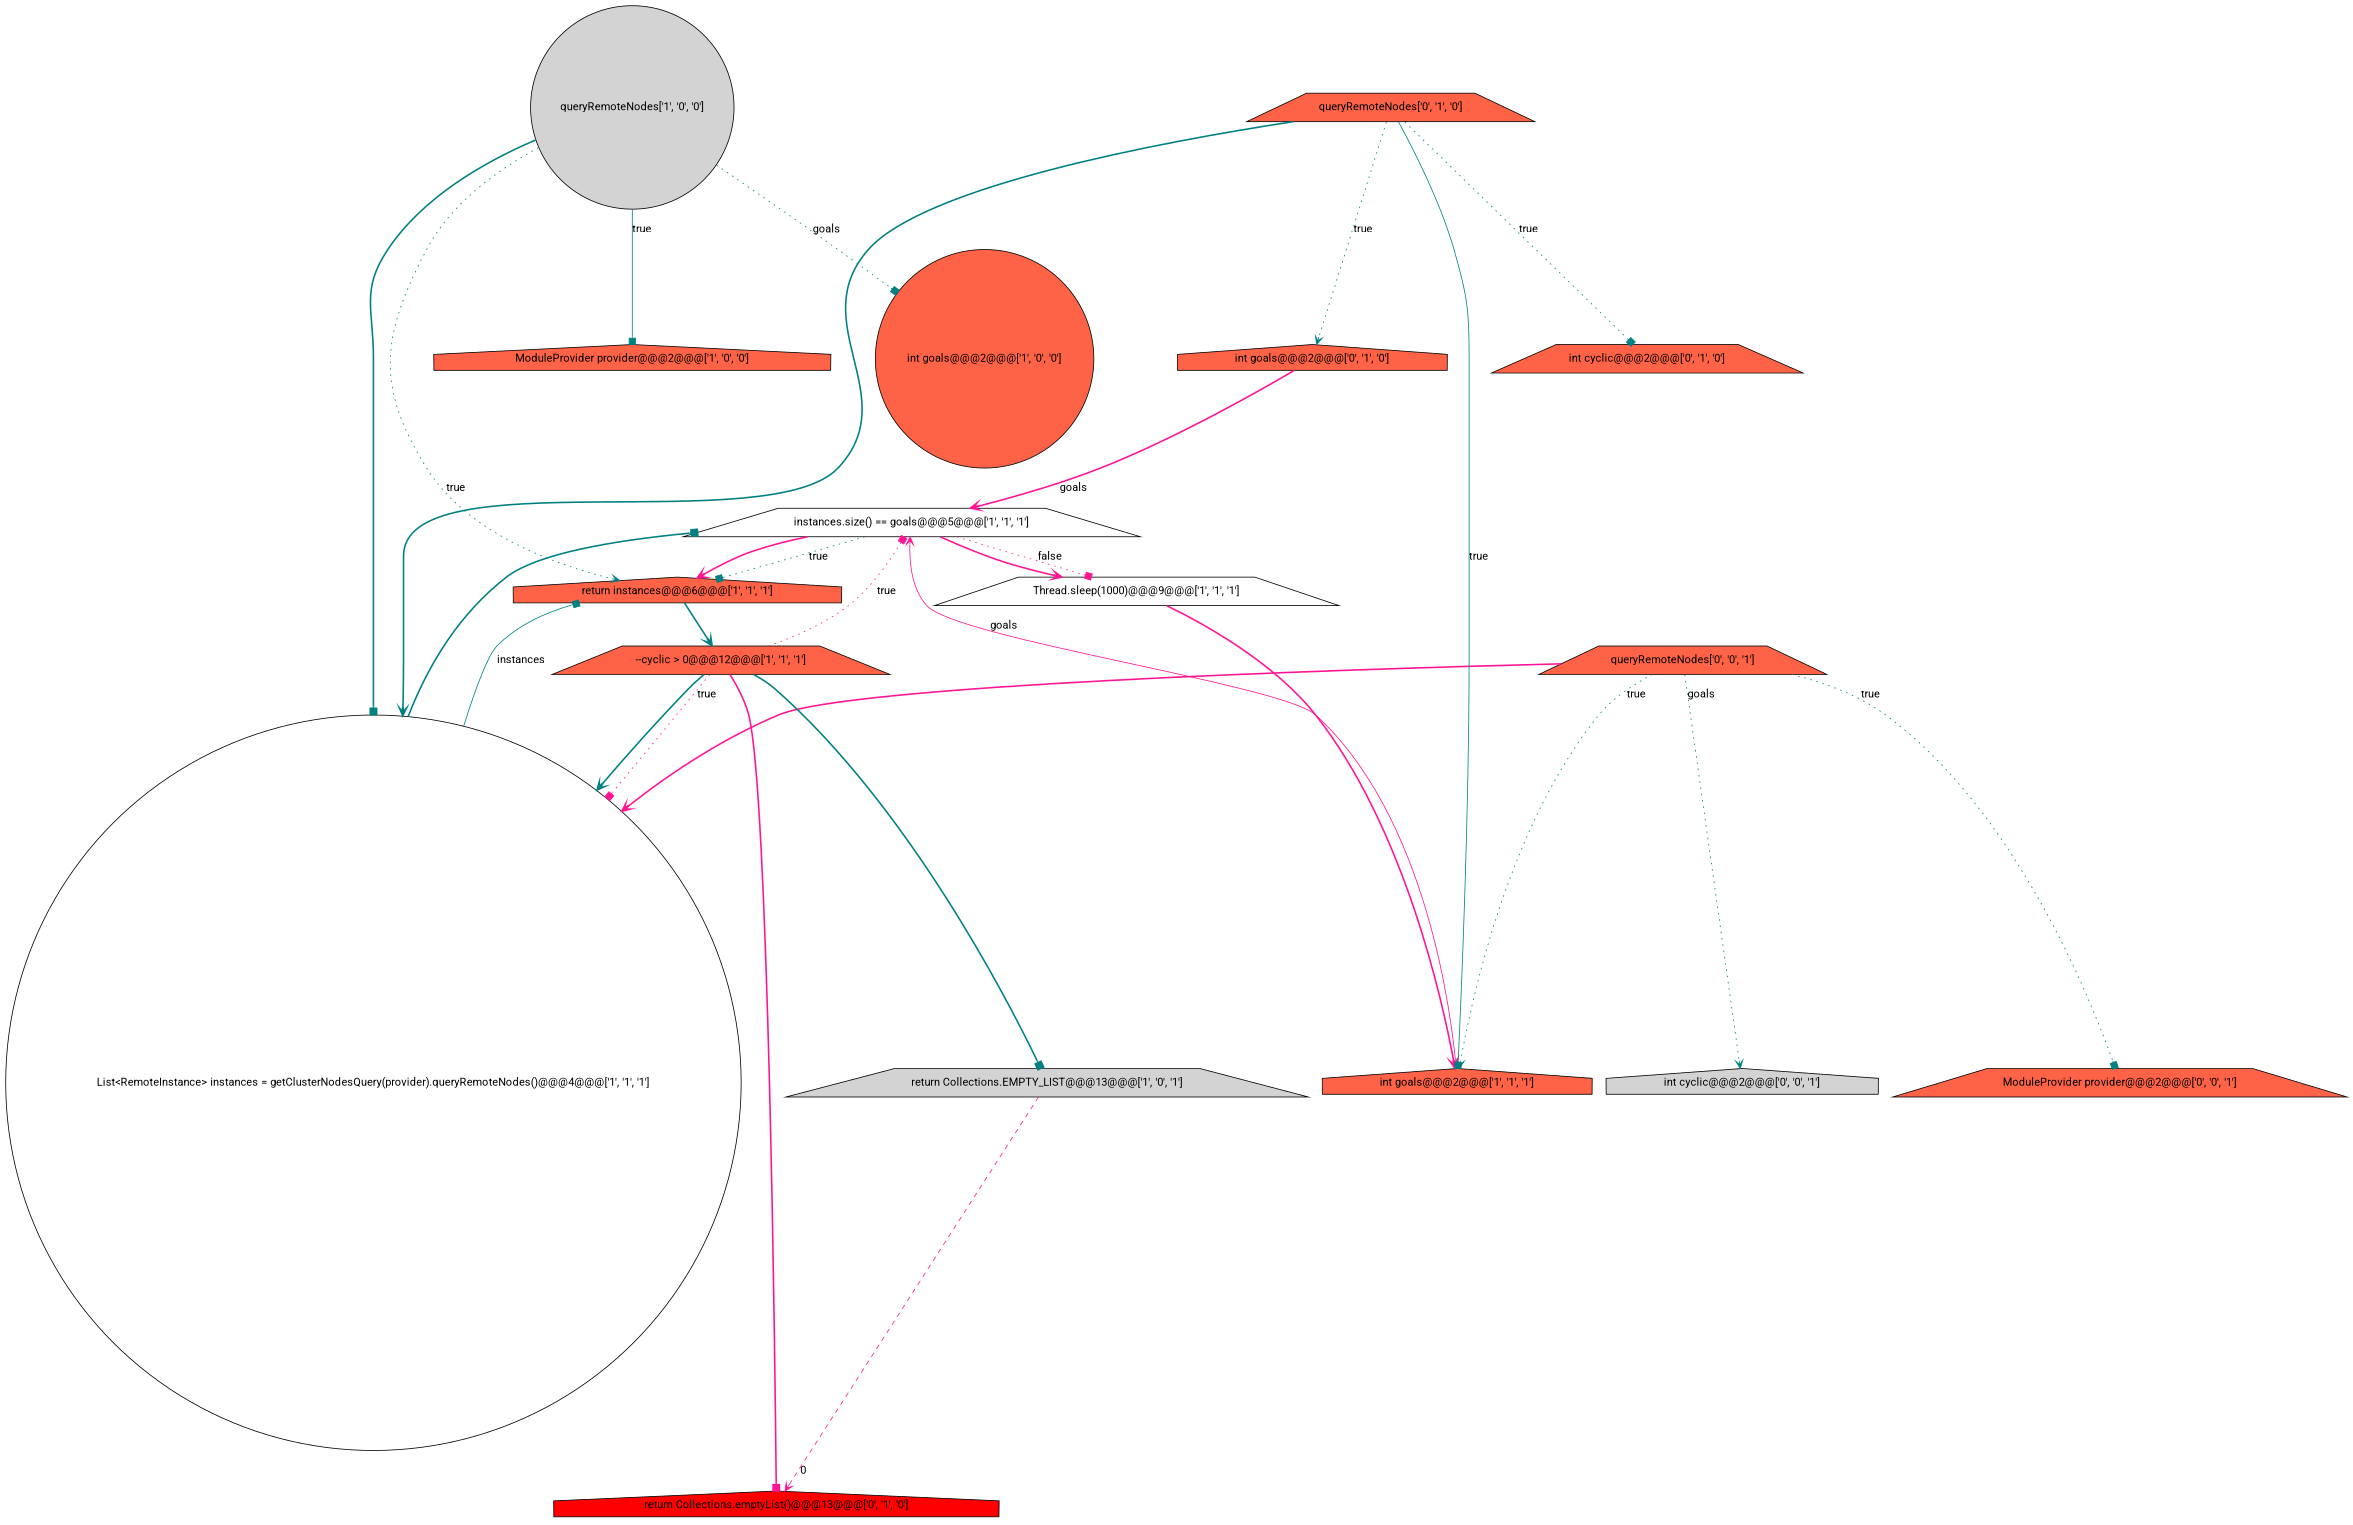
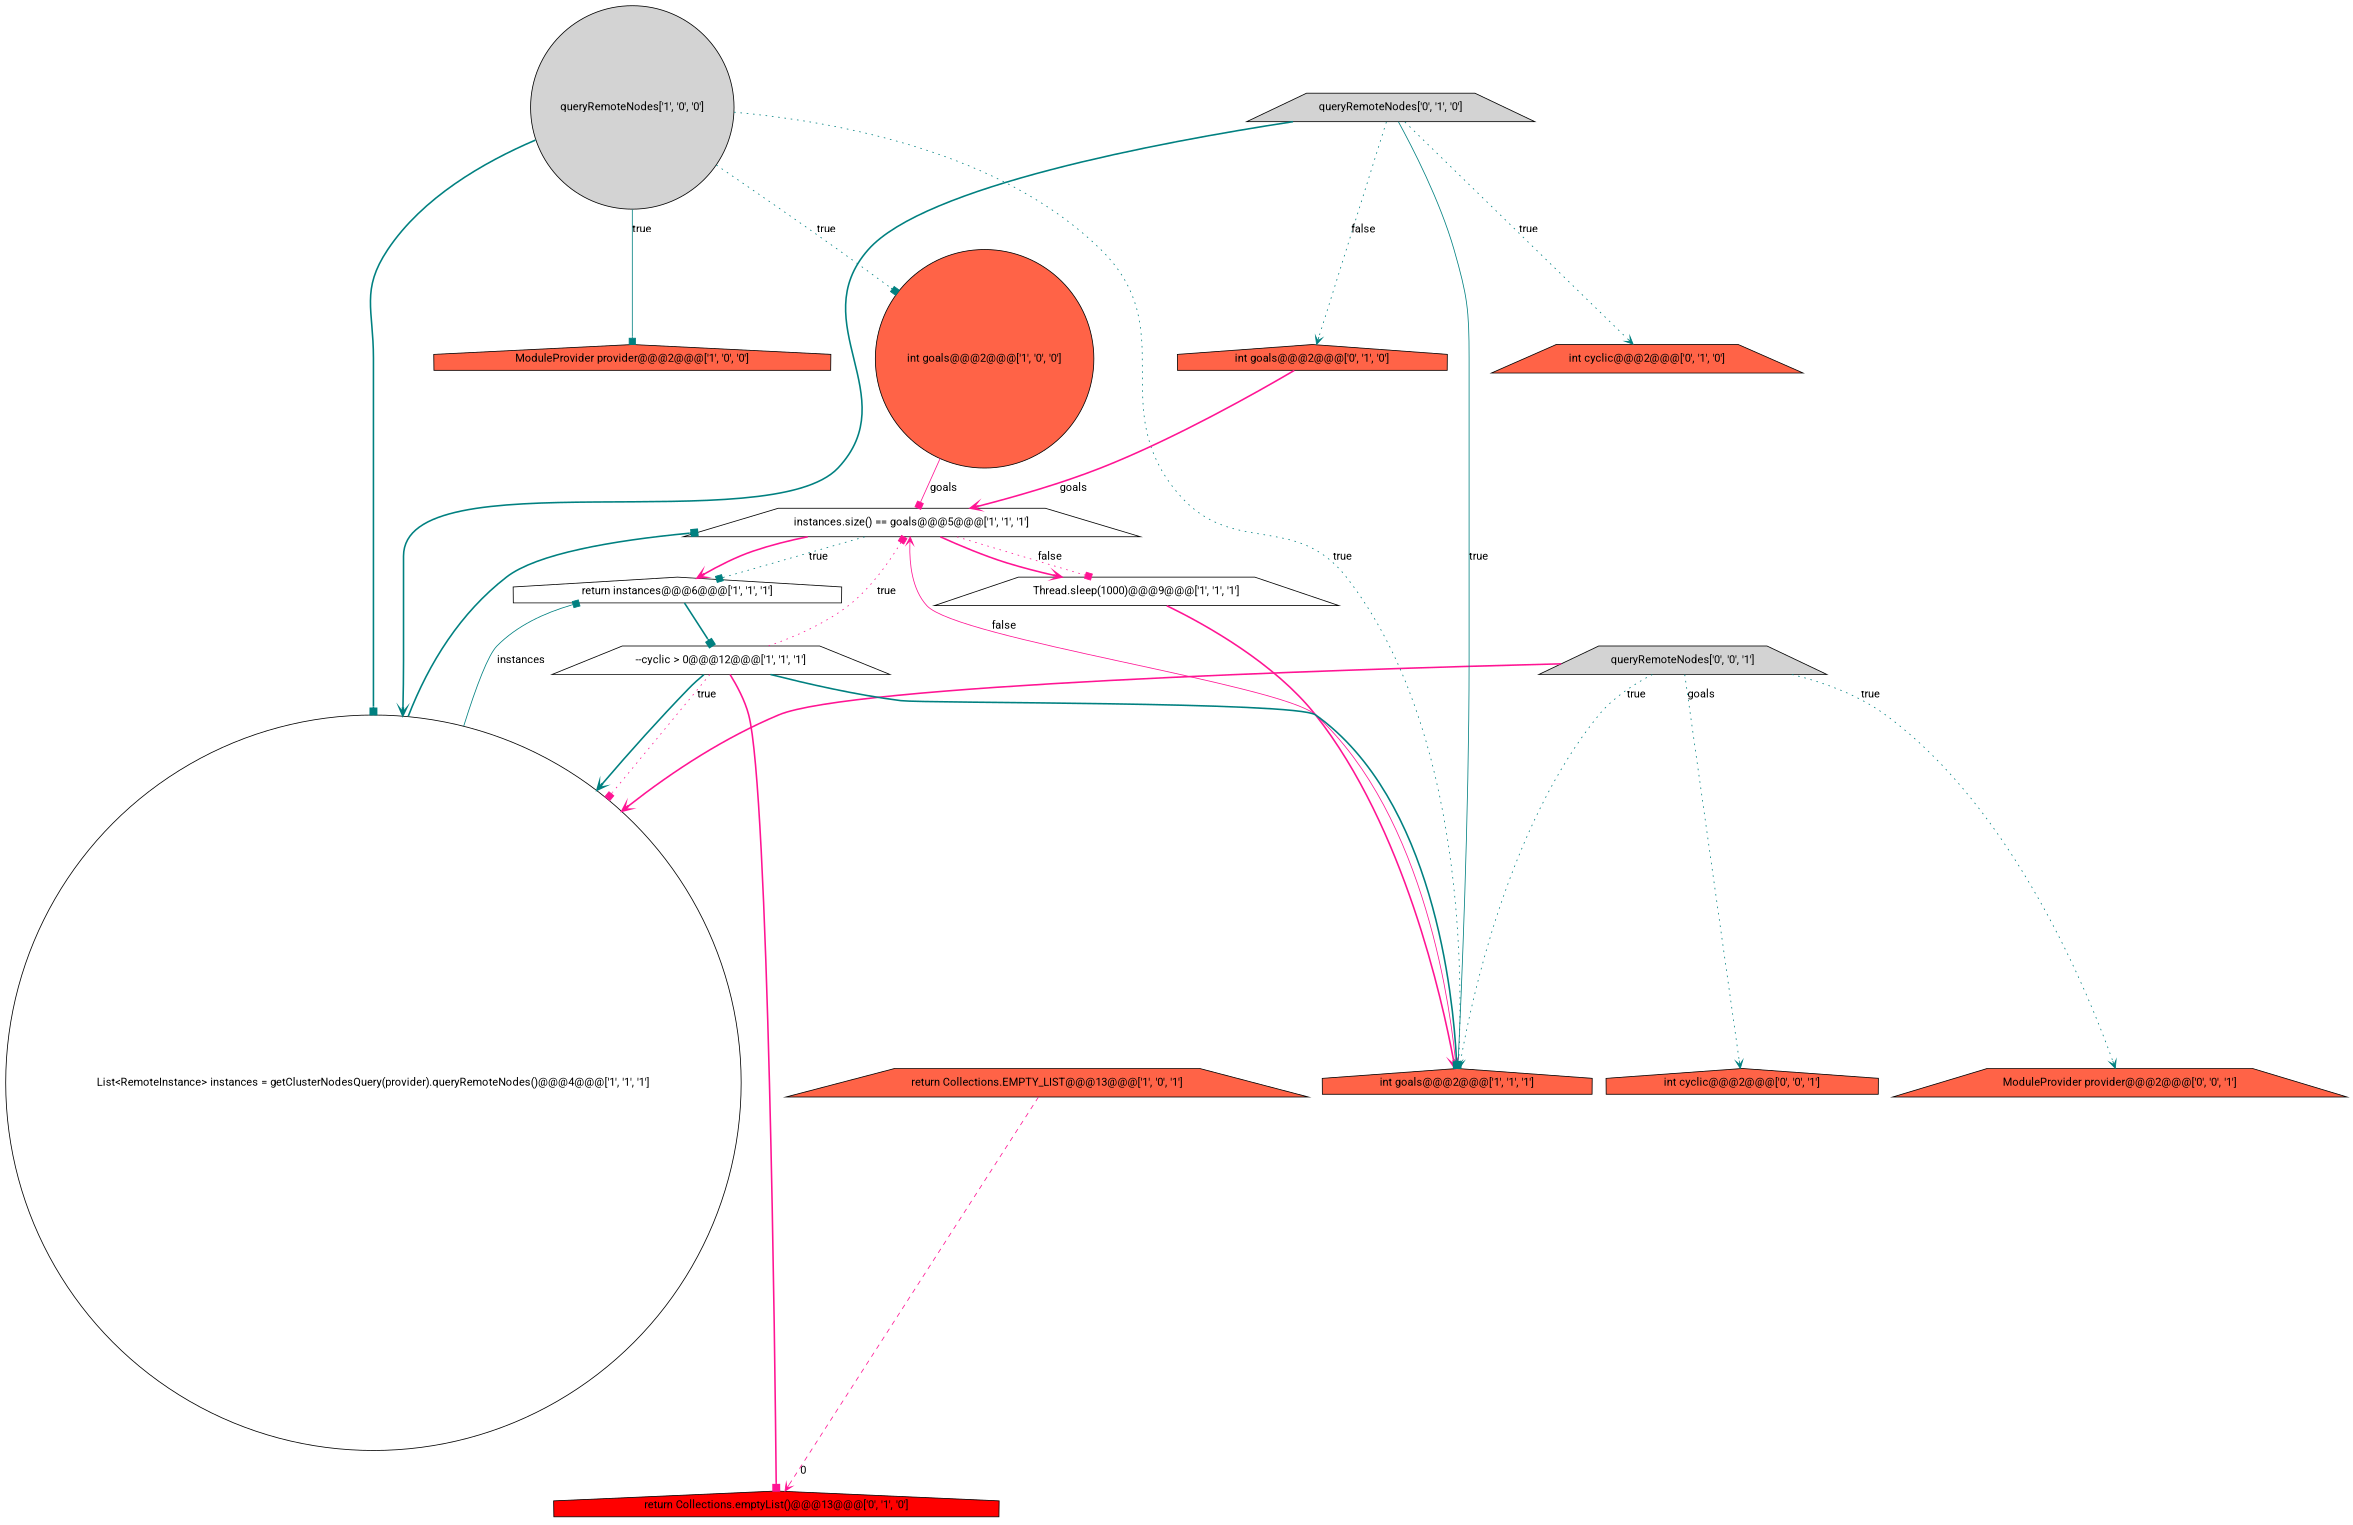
node "queryRemoteNodes['0', '1', '0']": fillcolor tomato -> lightgray
edge "queryRemoteNodes['1', '0', '0']" -> "int goals@@@2@@@['1', '0', '0']": label "goals" -> "true"
edge "queryRemoteNodes['0', '1', '0']" -> "int goals@@@2@@@['0', '1', '0']": label "true" -> "false"
edge "queryRemoteNodes['0', '1', '0']" -> "int cyclic@@@2@@@['0', '1', '0']": arrowhead box -> vee
edge "queryRemoteNodes['1', '0', '0']" -> "return instances@@@6@@@['1', '1', '1']": now "queryRemoteNodes['1', '0', '0']" -> "int goals@@@2@@@['1', '1', '1']"
edge "int goals@@@2@@@['1', '0', '0']" -> "instances.size() == goals@@@5@@@['1', '1', '1']": added, label "goals"
node "return instances@@@6@@@['1', '1', '1']": fillcolor tomato -> white
edge "return instances@@@6@@@['1', '1', '1']" -> "--cyclic > 0@@@12@@@['1', '1', '1']": arrowhead vee -> box
edge "int goals@@@2@@@['1', '1', '1']" -> "instances.size() == goals@@@5@@@['1', '1', '1']": label "goals" -> "false"
node "--cyclic > 0@@@12@@@['1', '1', '1']": fillcolor tomato -> white
node "queryRemoteNodes['0', '0', '1']": fillcolor tomato -> lightgray
edge "queryRemoteNodes['0', '0', '1']" -> "ModuleProvider provider@@@2@@@['0', '0', '1']": arrowhead box -> vee
edge "--cyclic > 0@@@12@@@['1', '1', '1']" -> "return Collections.EMPTY_LIST@@@13@@@['1', '0', '1']": now "--cyclic > 0@@@12@@@['1', '1', '1']" -> "int goals@@@2@@@['1', '1', '1']"
node "return Collections.EMPTY_LIST@@@13@@@['1', '0', '1']": fillcolor lightgray -> tomato
node "int cyclic@@@2@@@['0', '0', '1']": fillcolor lightgray -> tomato
